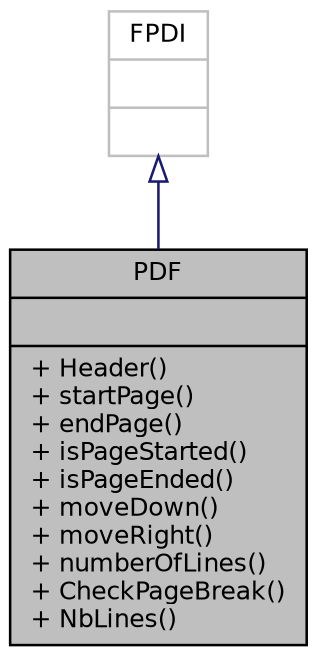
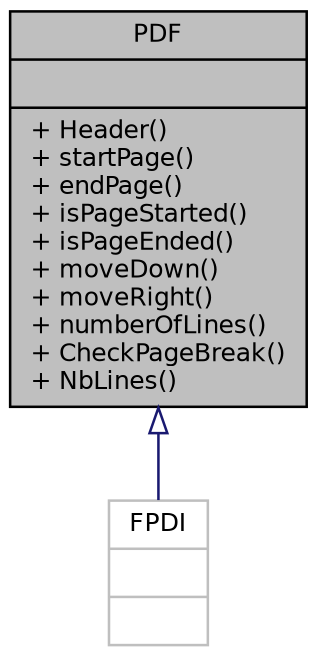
edge "PDF" -> "FPDI": reversed
